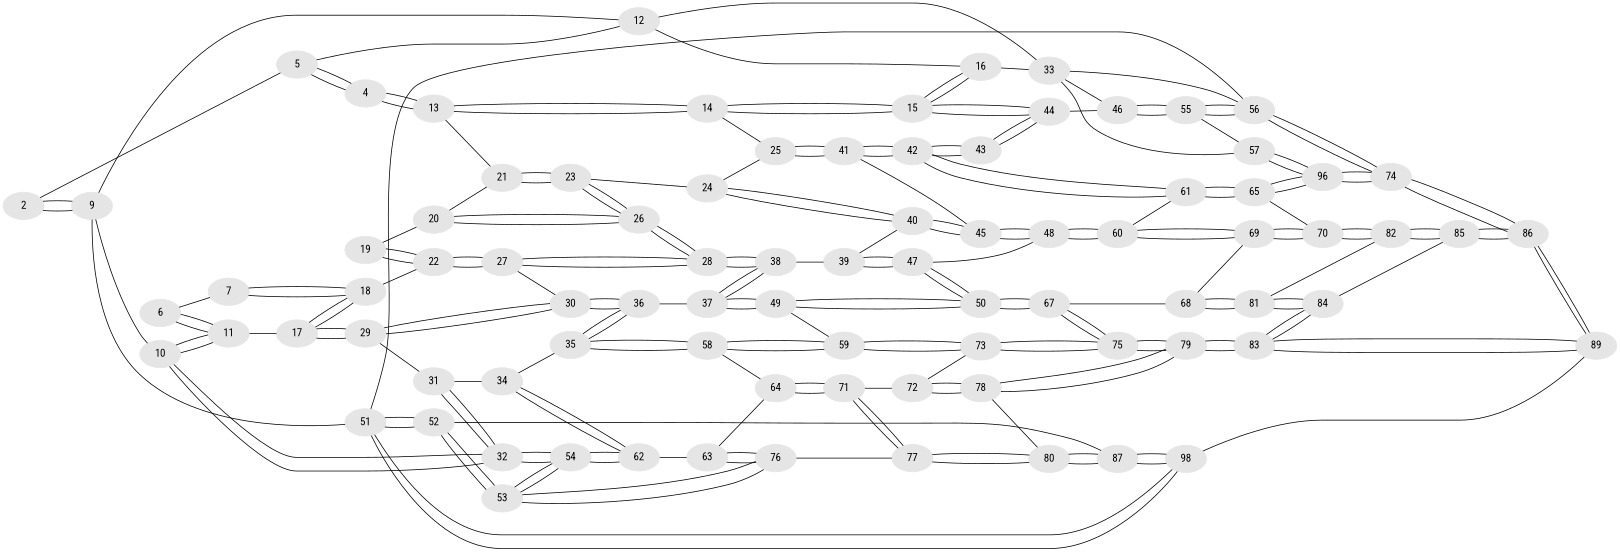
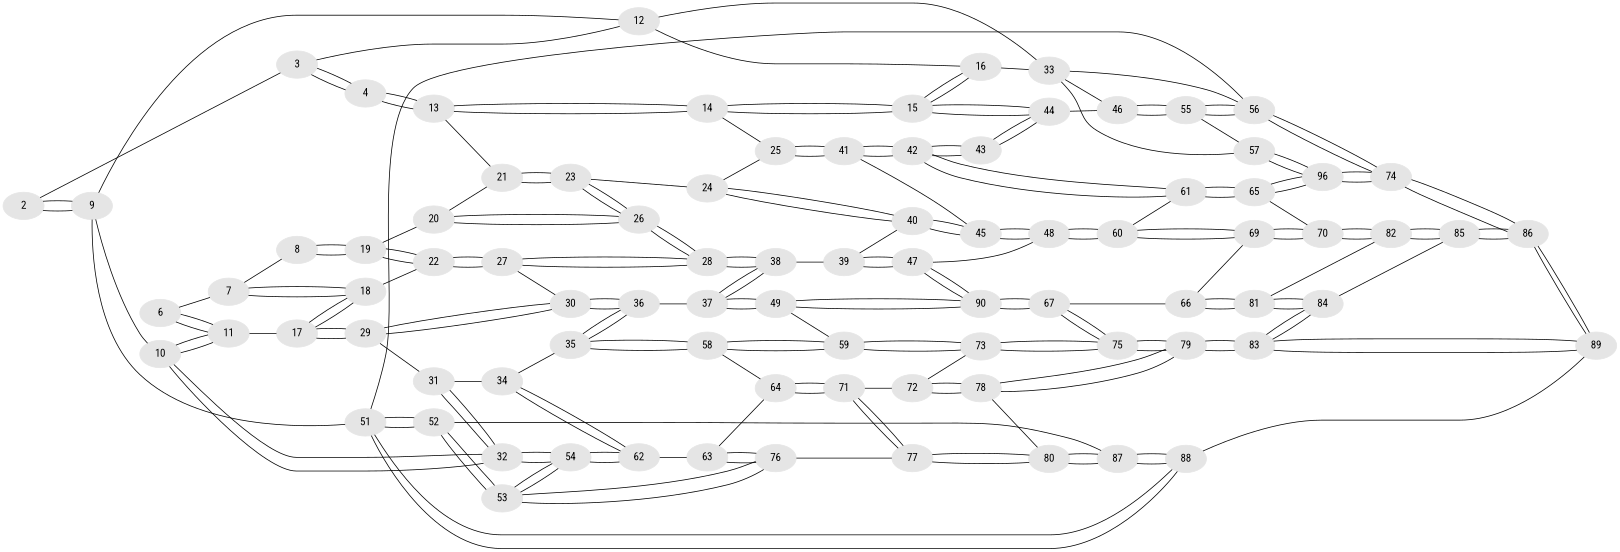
node "5": label "5" -> "3"
node "8": added
node "50": label "50" -> "90"
node "68": label "68" -> "66"
node "98": label "98" -> "88"
